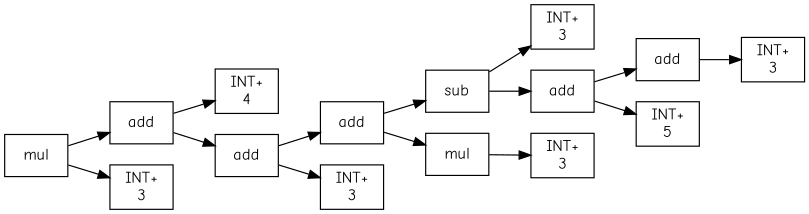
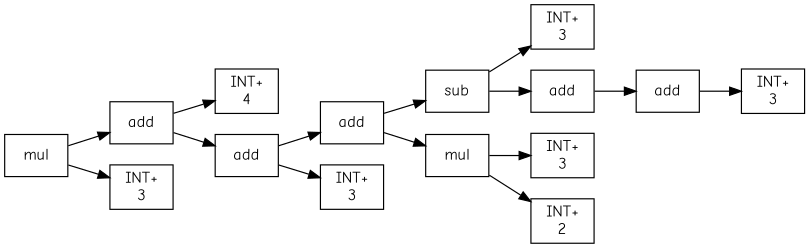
node "INT+ 5": removed
node "INT+ 2": added
